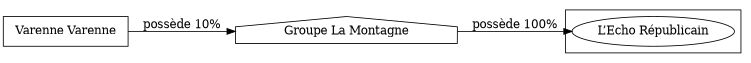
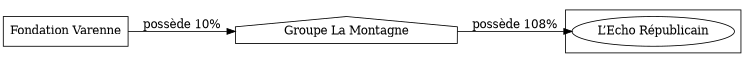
edge "Groupe La Montagne" -> "L’Echo Républicain": label "possède 100%" -> "possède 108%"
node "Varenne Varenne": label "Varenne Varenne" -> "Fondation Varenne"
